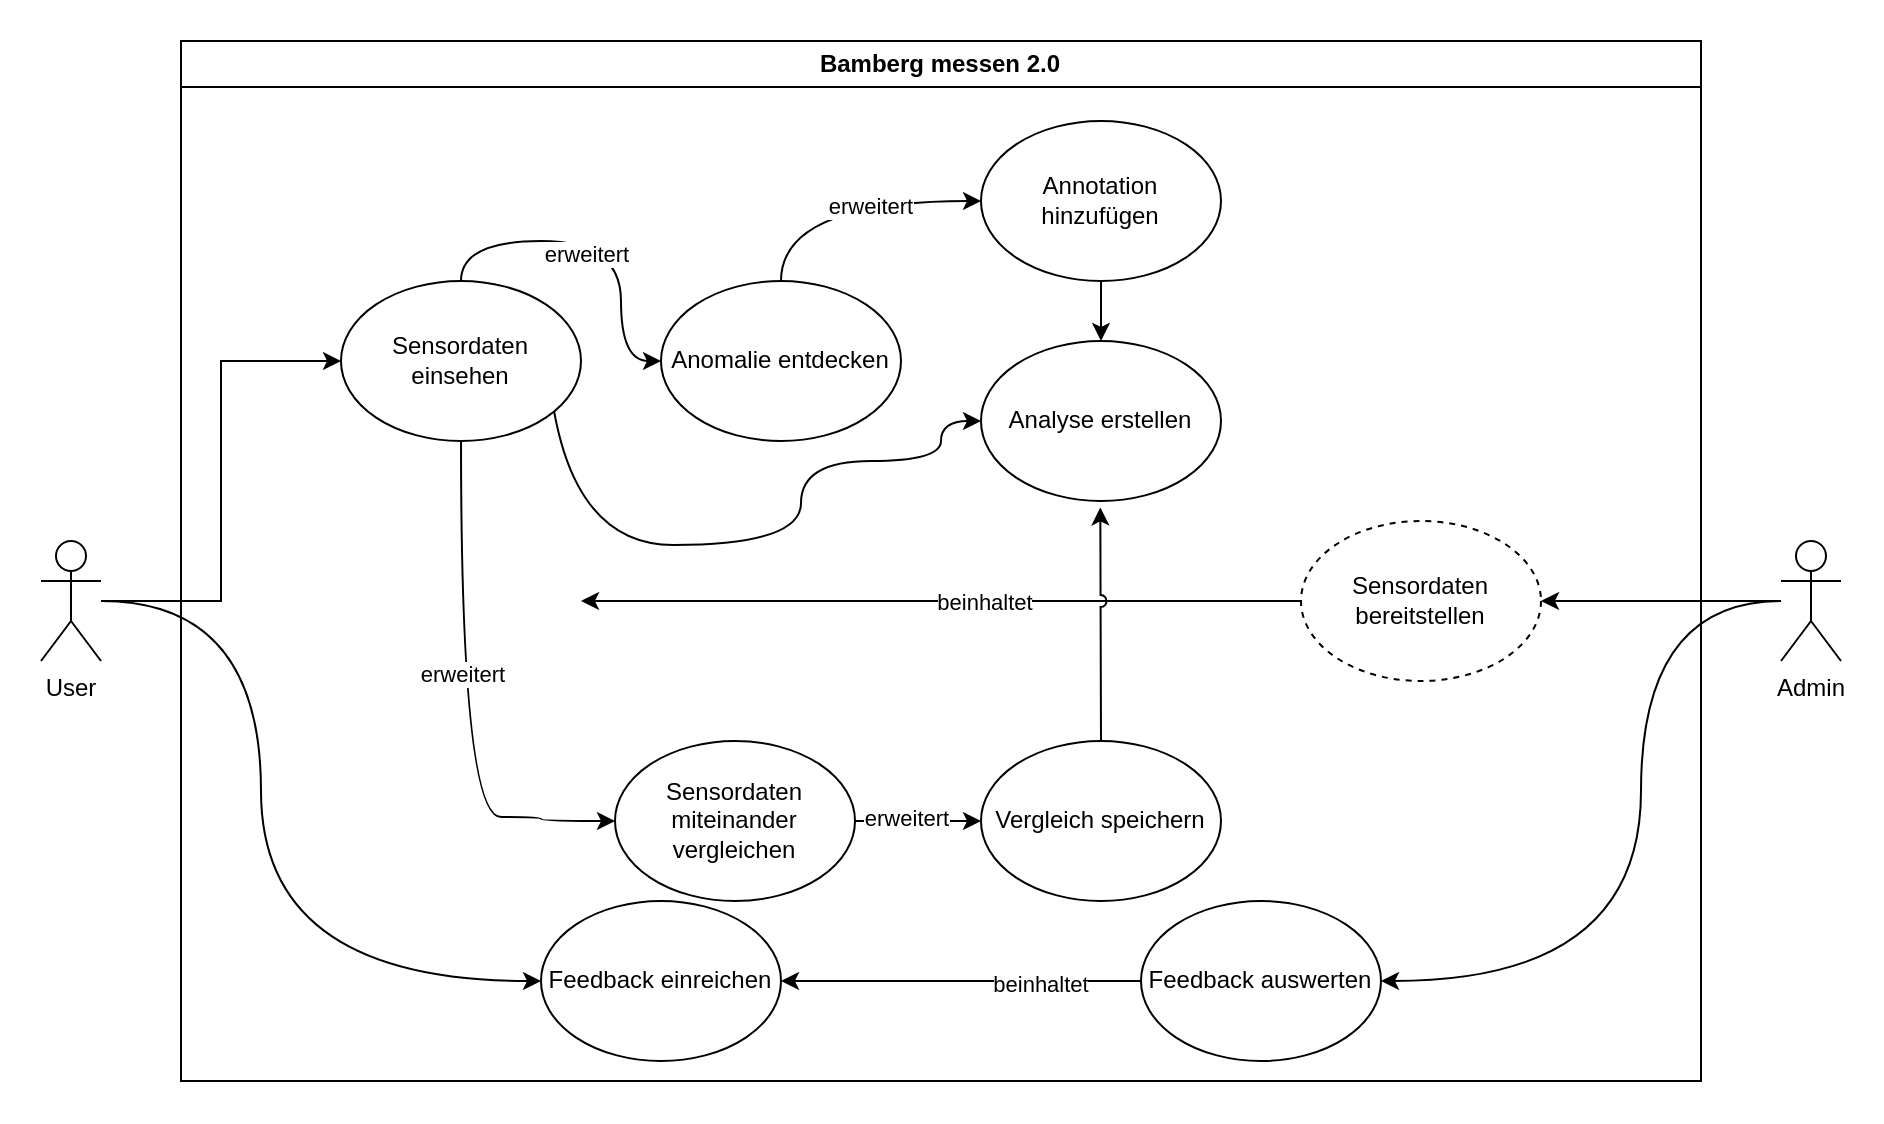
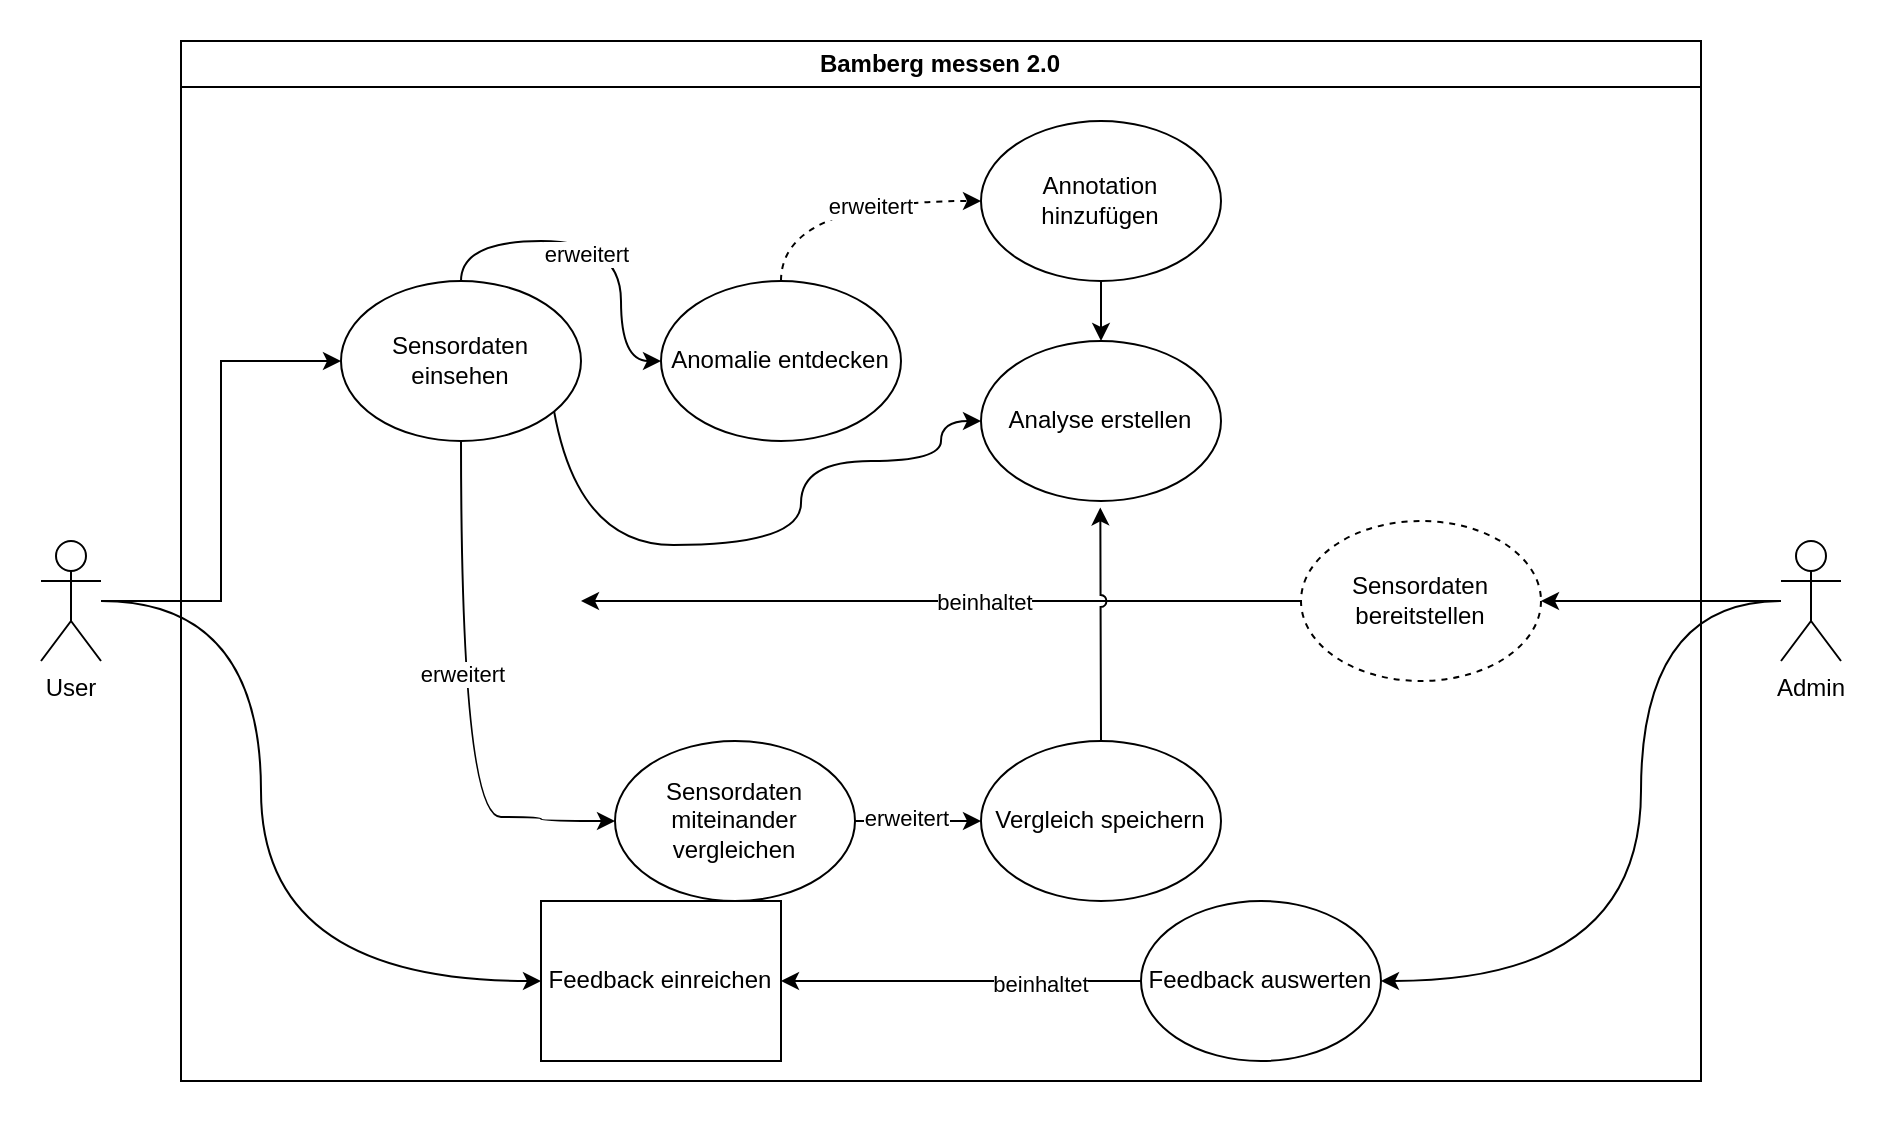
edge "Anomalie entdecken" -> "Annotation hinzufügen": style solid -> dashed
node "Feedback einreichen": shape ellipse -> rectangle
